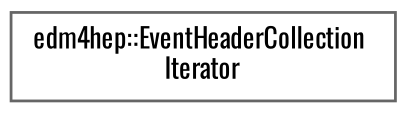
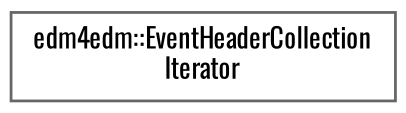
node "edm4hep::EventHeaderCollection Iterator": label "edm4hep::EventHeaderCollection Iterator" -> "edm4edm::EventHeaderCollection Iterator"
